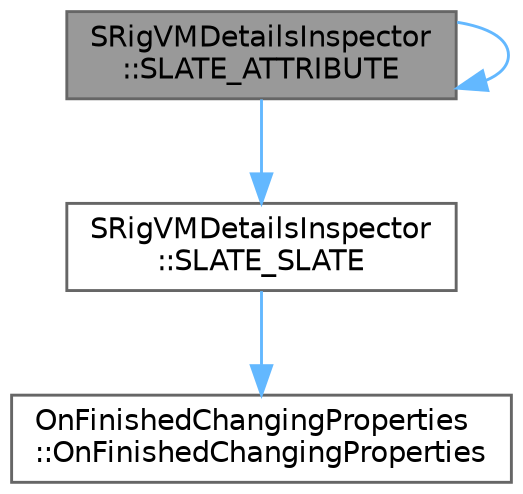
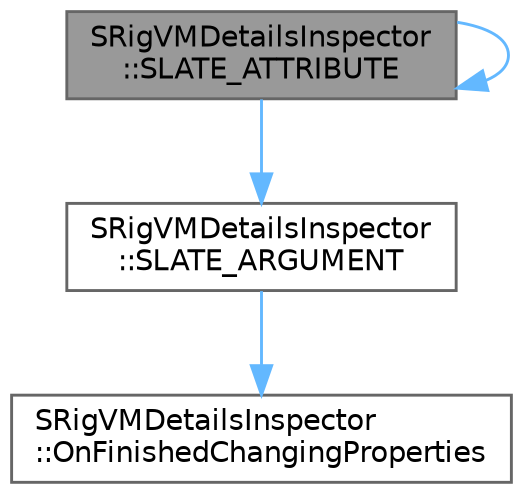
node "SRigVMDetailsInspector ::SLATE_SLATE": label "SRigVMDetailsInspector ::SLATE_SLATE" -> "SRigVMDetailsInspector ::SLATE_ARGUMENT"
node "OnFinishedChangingProperties ::OnFinishedChangingProperties": label "OnFinishedChangingProperties ::OnFinishedChangingProperties" -> "SRigVMDetailsInspector ::OnFinishedChangingProperties"
